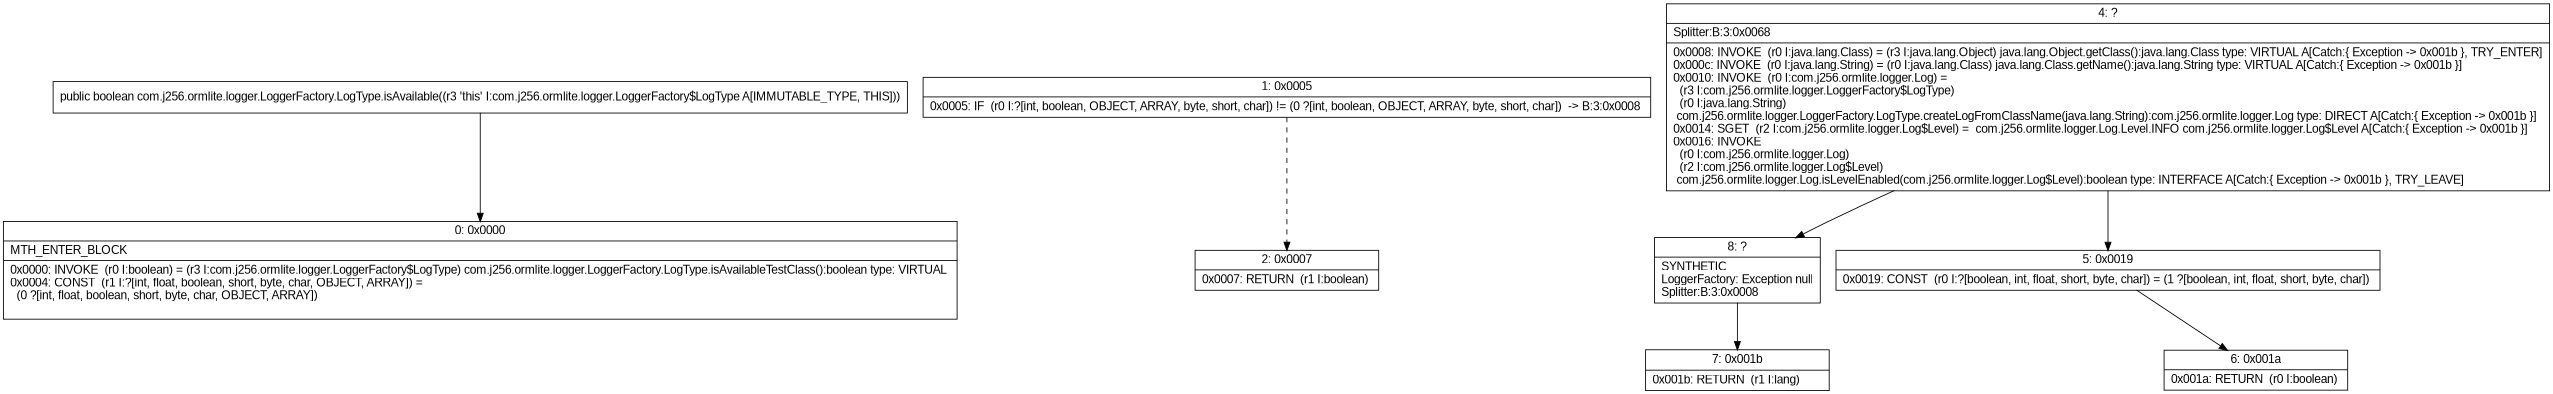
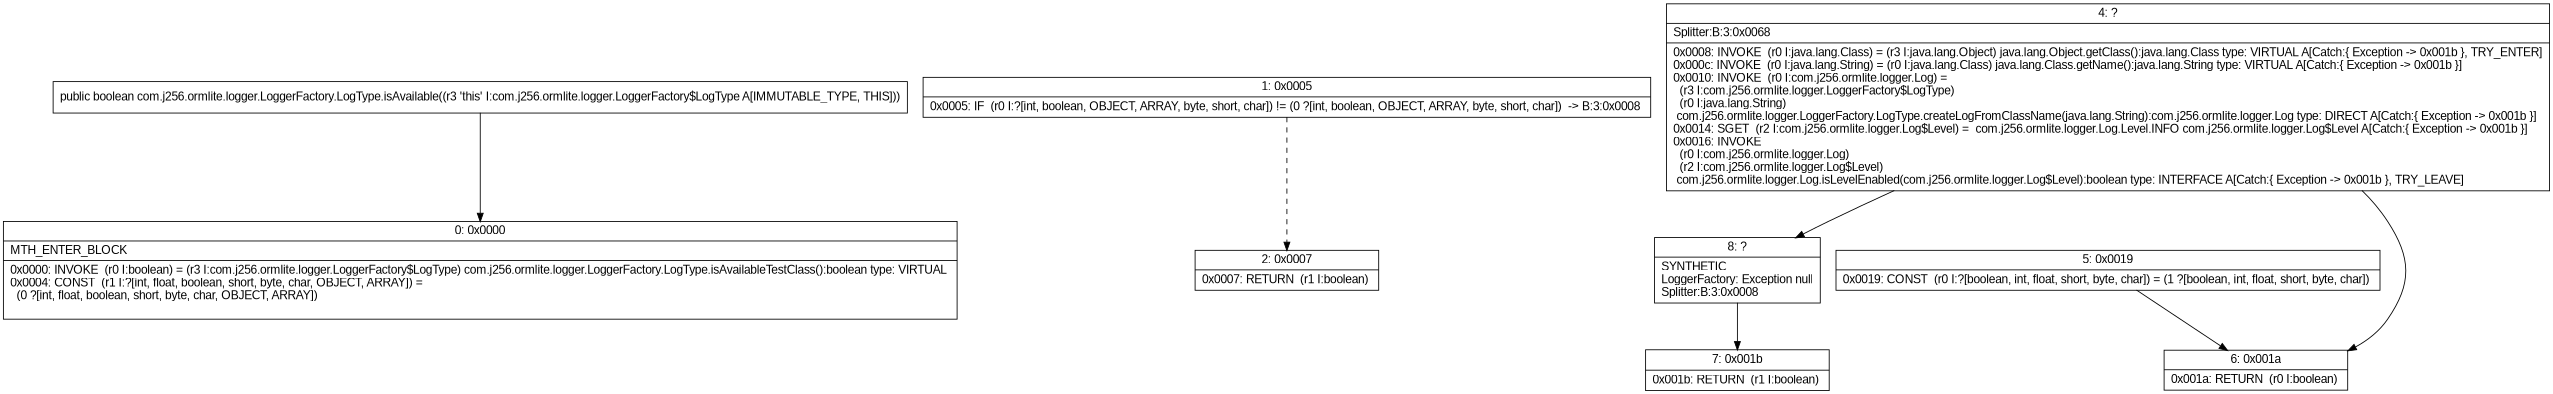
edge "4: ?" -> "5: 0x0019": now "4: ?" -> "6: 0x001a"
node "7: 0x001b": text "0x001b: RETURN  (r1 I:lang)" -> "0x001b: RETURN  (r1 I:boolean)"
